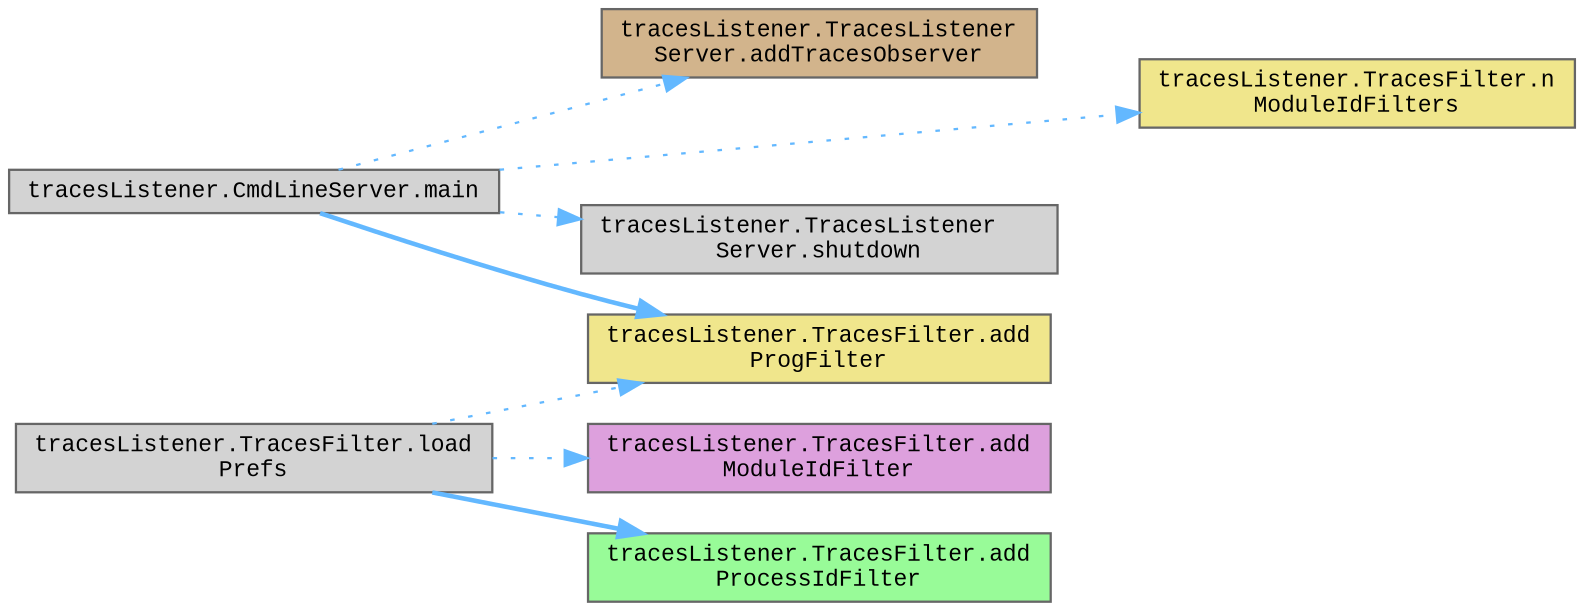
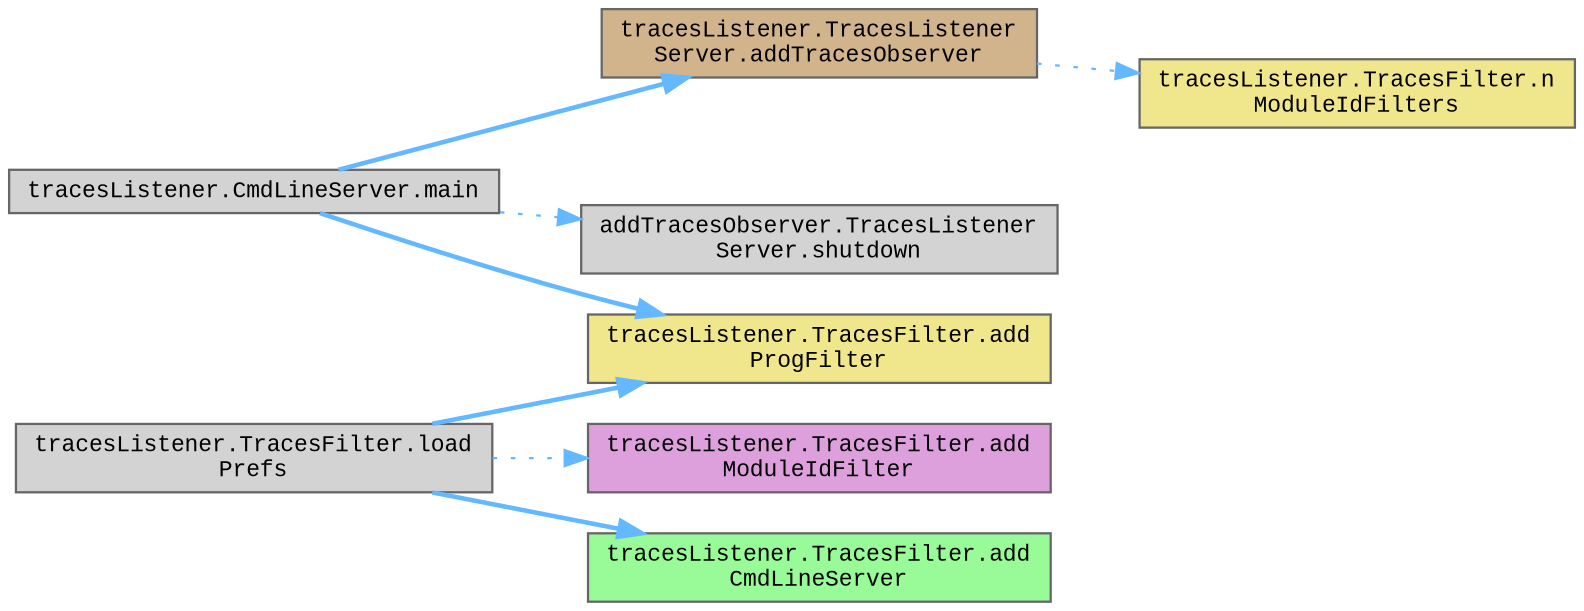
edge "tracesListener.CmdLineServer.main" -> "tracesListener.TracesListener Server.addTracesObserver": style dotted -> bold
edge "tracesListener.CmdLineServer.main" -> "tracesListener.TracesFilter.n ModuleIdFilters": now "tracesListener.TracesListener Server.addTracesObserver" -> "tracesListener.TracesFilter.n ModuleIdFilters"
node "tracesListener.TracesListener Server.shutdown": label "tracesListener.TracesListener Server.shutdown" -> "addTracesObserver.TracesListener Server.shutdown"
edge "tracesListener.TracesFilter.load Prefs" -> "tracesListener.TracesFilter.add ProgFilter": style dotted -> bold
node "tracesListener.TracesFilter.add ProcessIdFilter": label "tracesListener.TracesFilter.add ProcessIdFilter" -> "tracesListener.TracesFilter.add CmdLineServer"
